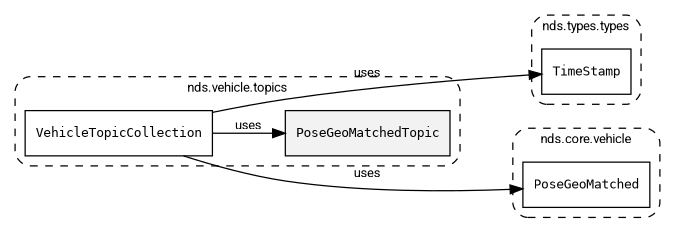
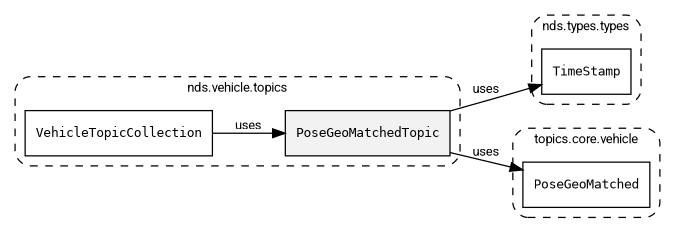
edge "VehicleTopicCollection" -> "TimeStamp": now "PoseGeoMatchedTopic" -> "TimeStamp"
cluster "nds.core.vehicle": label "nds.core.vehicle" -> "topics.core.vehicle"
edge "VehicleTopicCollection" -> "PoseGeoMatched": now "PoseGeoMatchedTopic" -> "PoseGeoMatched"
